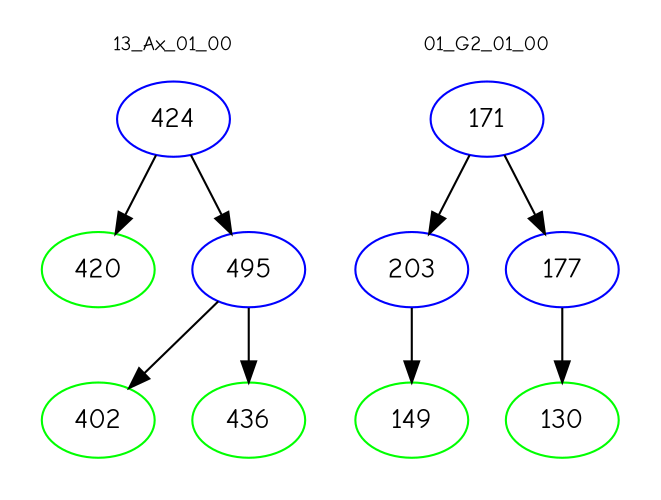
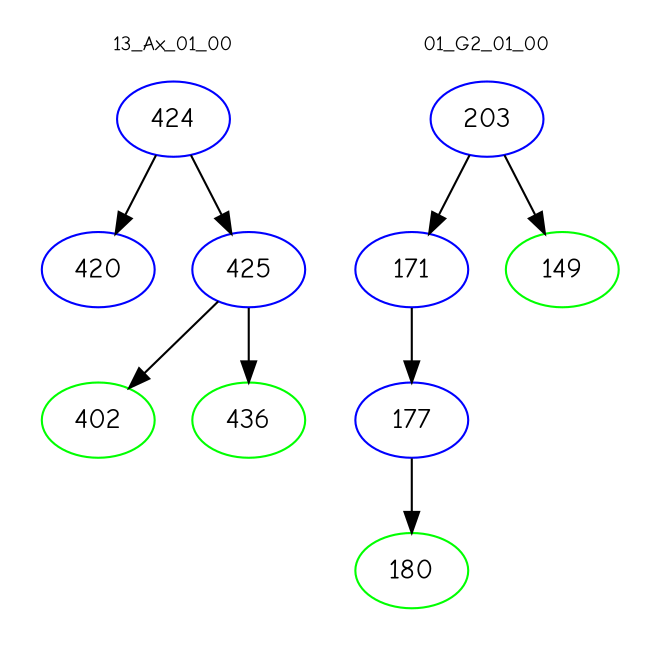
edge "171" -> "203": reversed
node "420": color green -> blue
node "495": label "495" -> "425"
node "130": label "130" -> "180"
